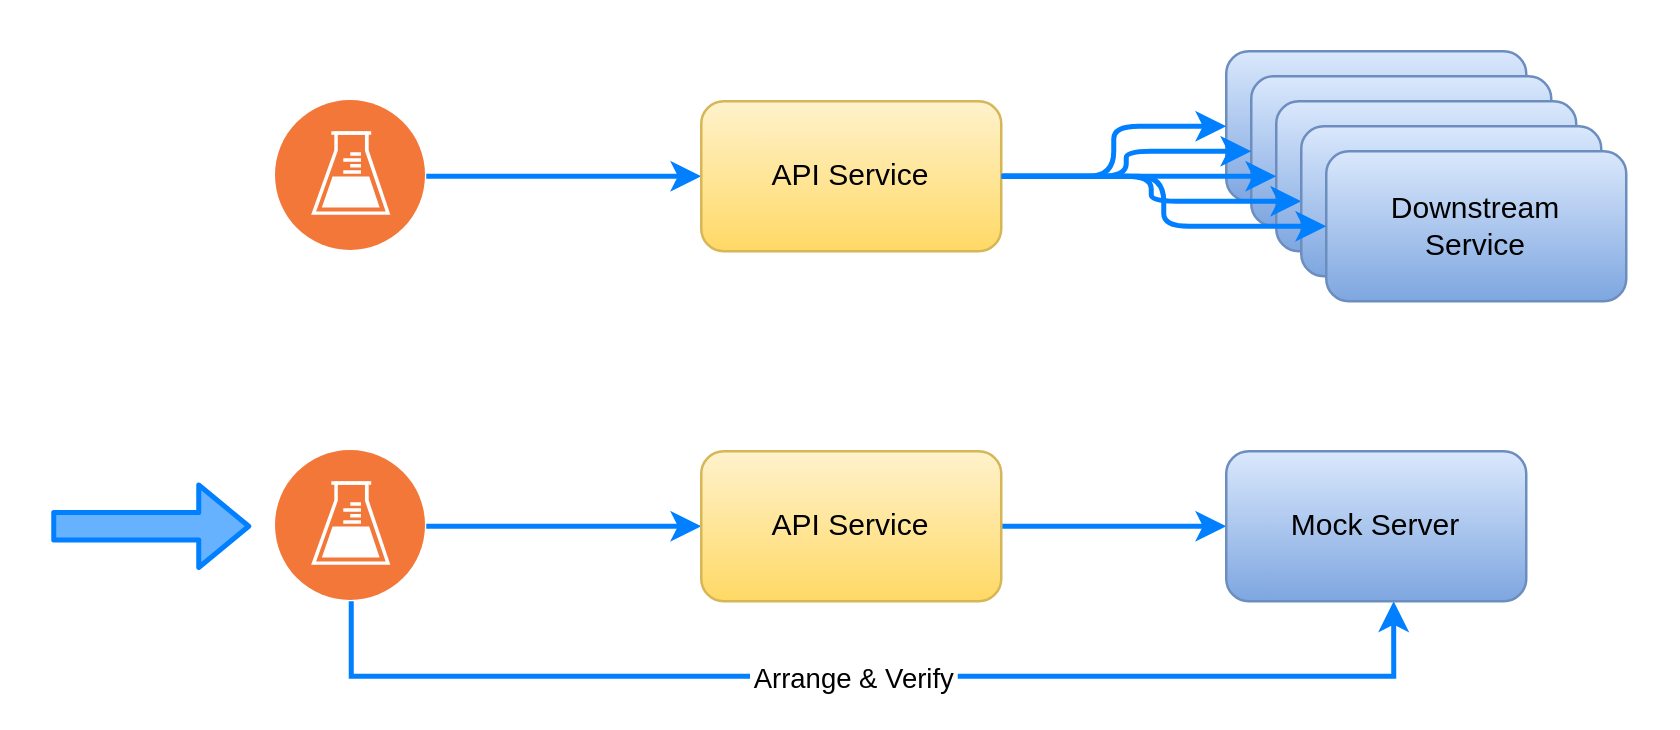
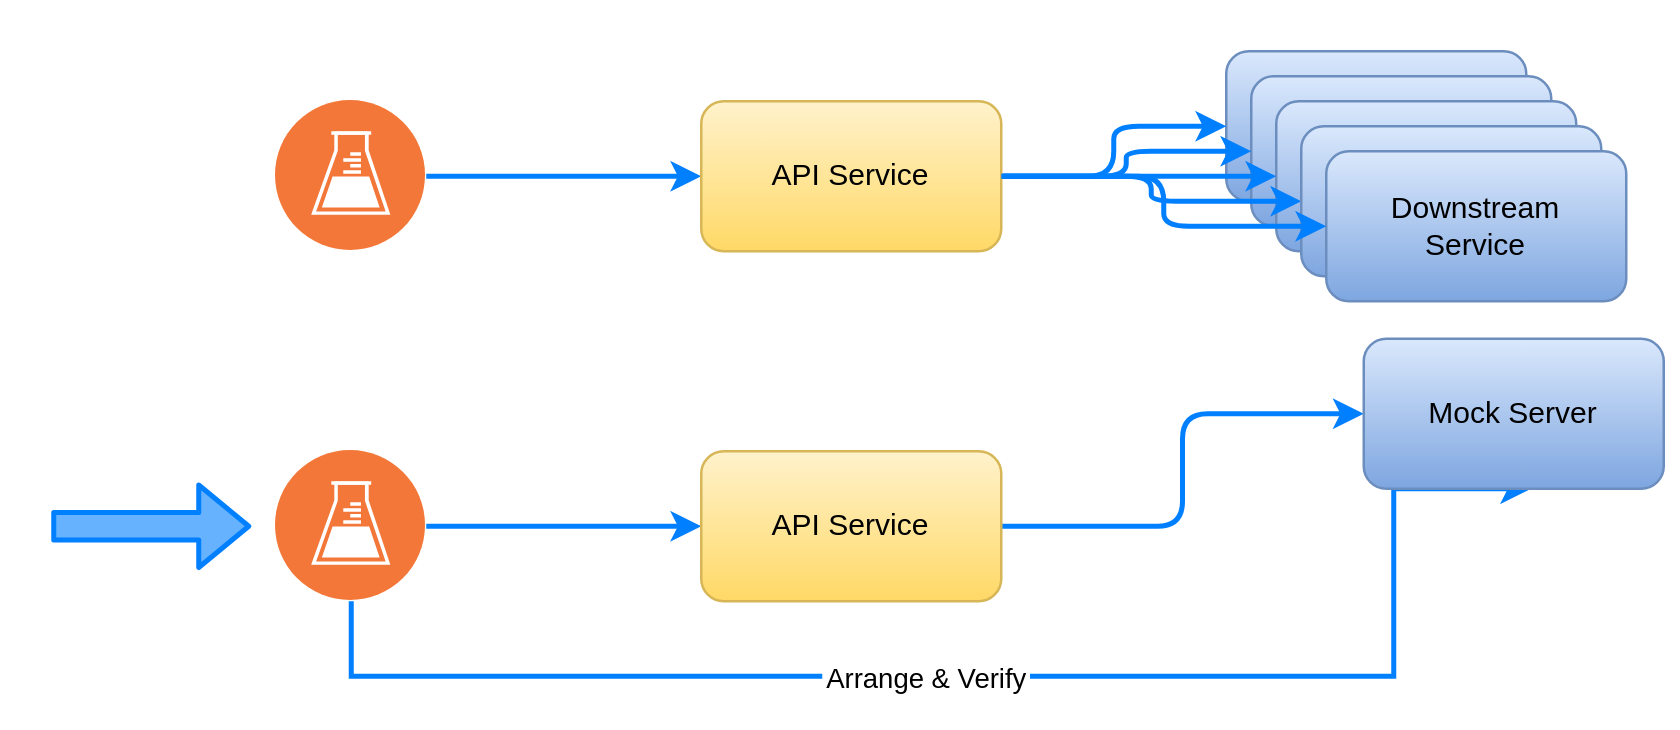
node "Mock Server": moved (1376, 526) -> (1514, 414)
